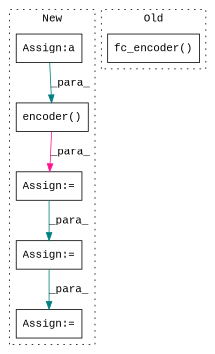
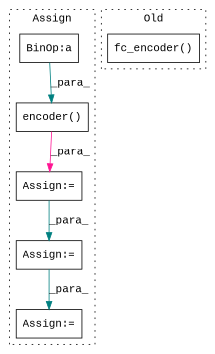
cluster "New": label "New" -> "Assign"
node "Assign:a": label "Assign:a" -> "BinOp:a"
